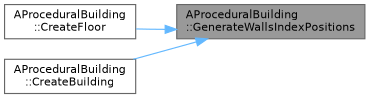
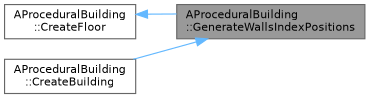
edge "AProceduralBuilding ::CreateFloor" -> "AProceduralBuilding ::GenerateWallsIndexPositions": reversed
